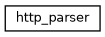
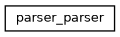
node "http_parser": label "http_parser" -> "parser_parser"
